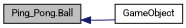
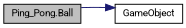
edge "GameObject" -> "Ping_Pong.Ball": reversed
